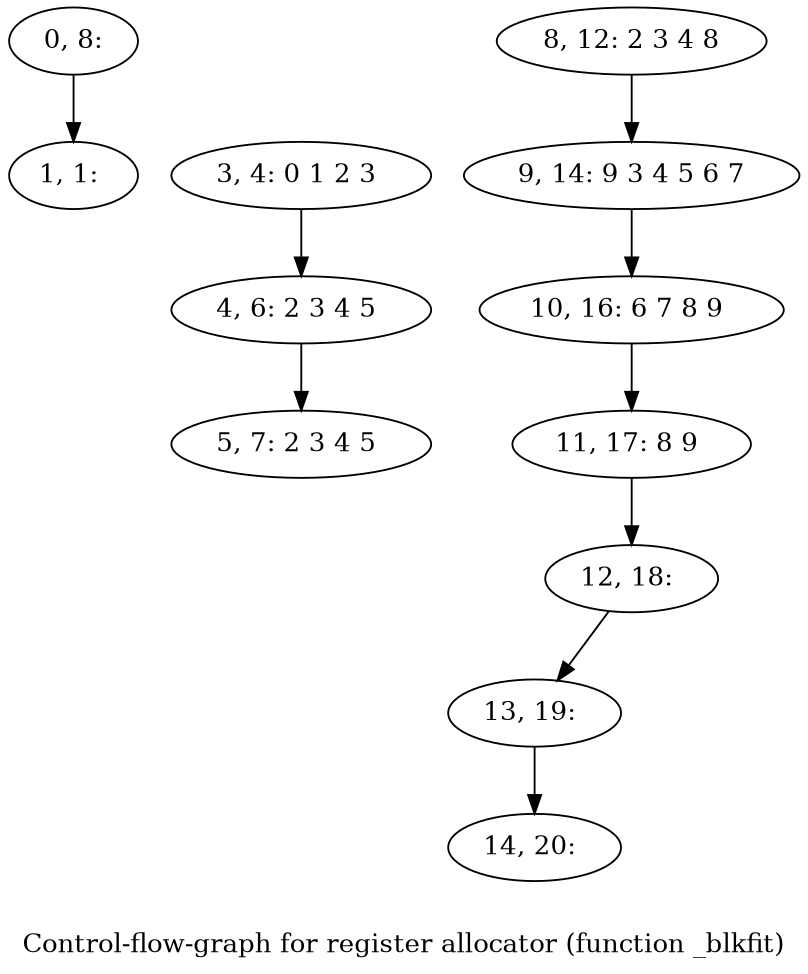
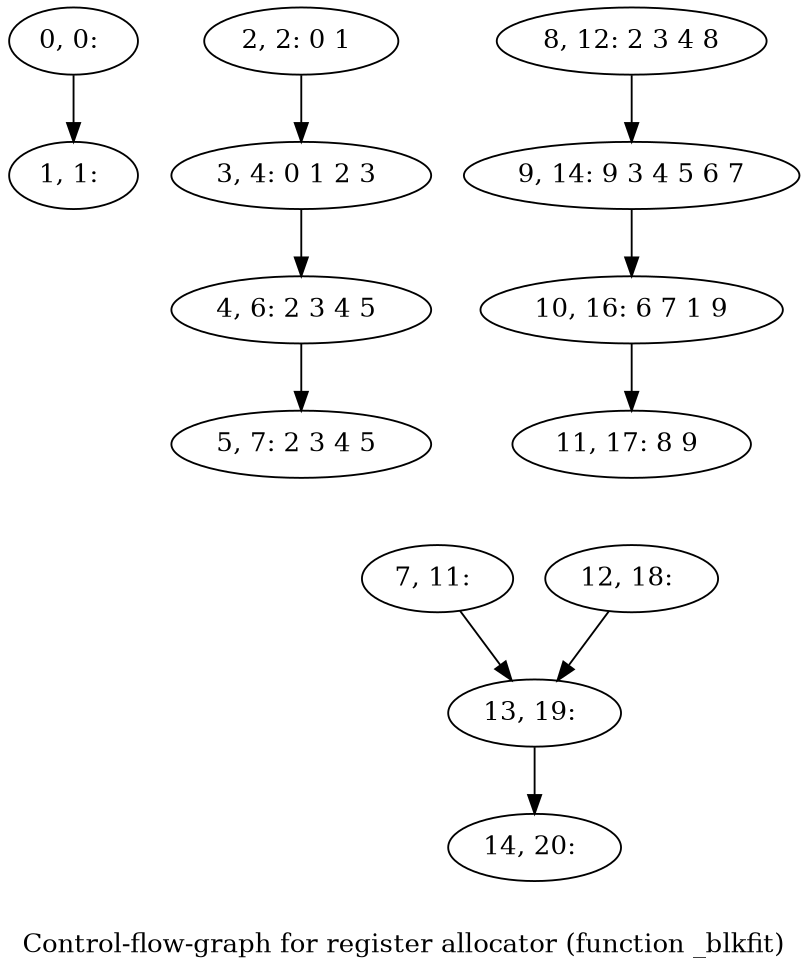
node "0, 8:": label "0, 8:" -> "0, 0:"
node "2, 2: 0 1": added
node "10, 16: 6 7 8 9": label "10, 16: 6 7 8 9" -> "10, 16: 6 7 1 9"
edge "11, 17: 8 9" -> "12, 18:": removed
node "7, 11:": added
